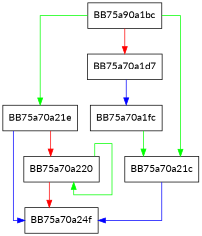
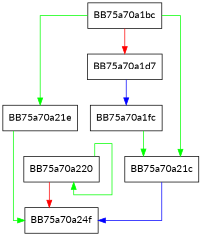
node "BB75a90a1bc": label "BB75a90a1bc" -> "BB75a70a1bc"
edge "BB75a70a21e" -> "BB75a70a220": removed
edge "BB75a70a21e" -> "BB75a70a24f": color blue -> green
